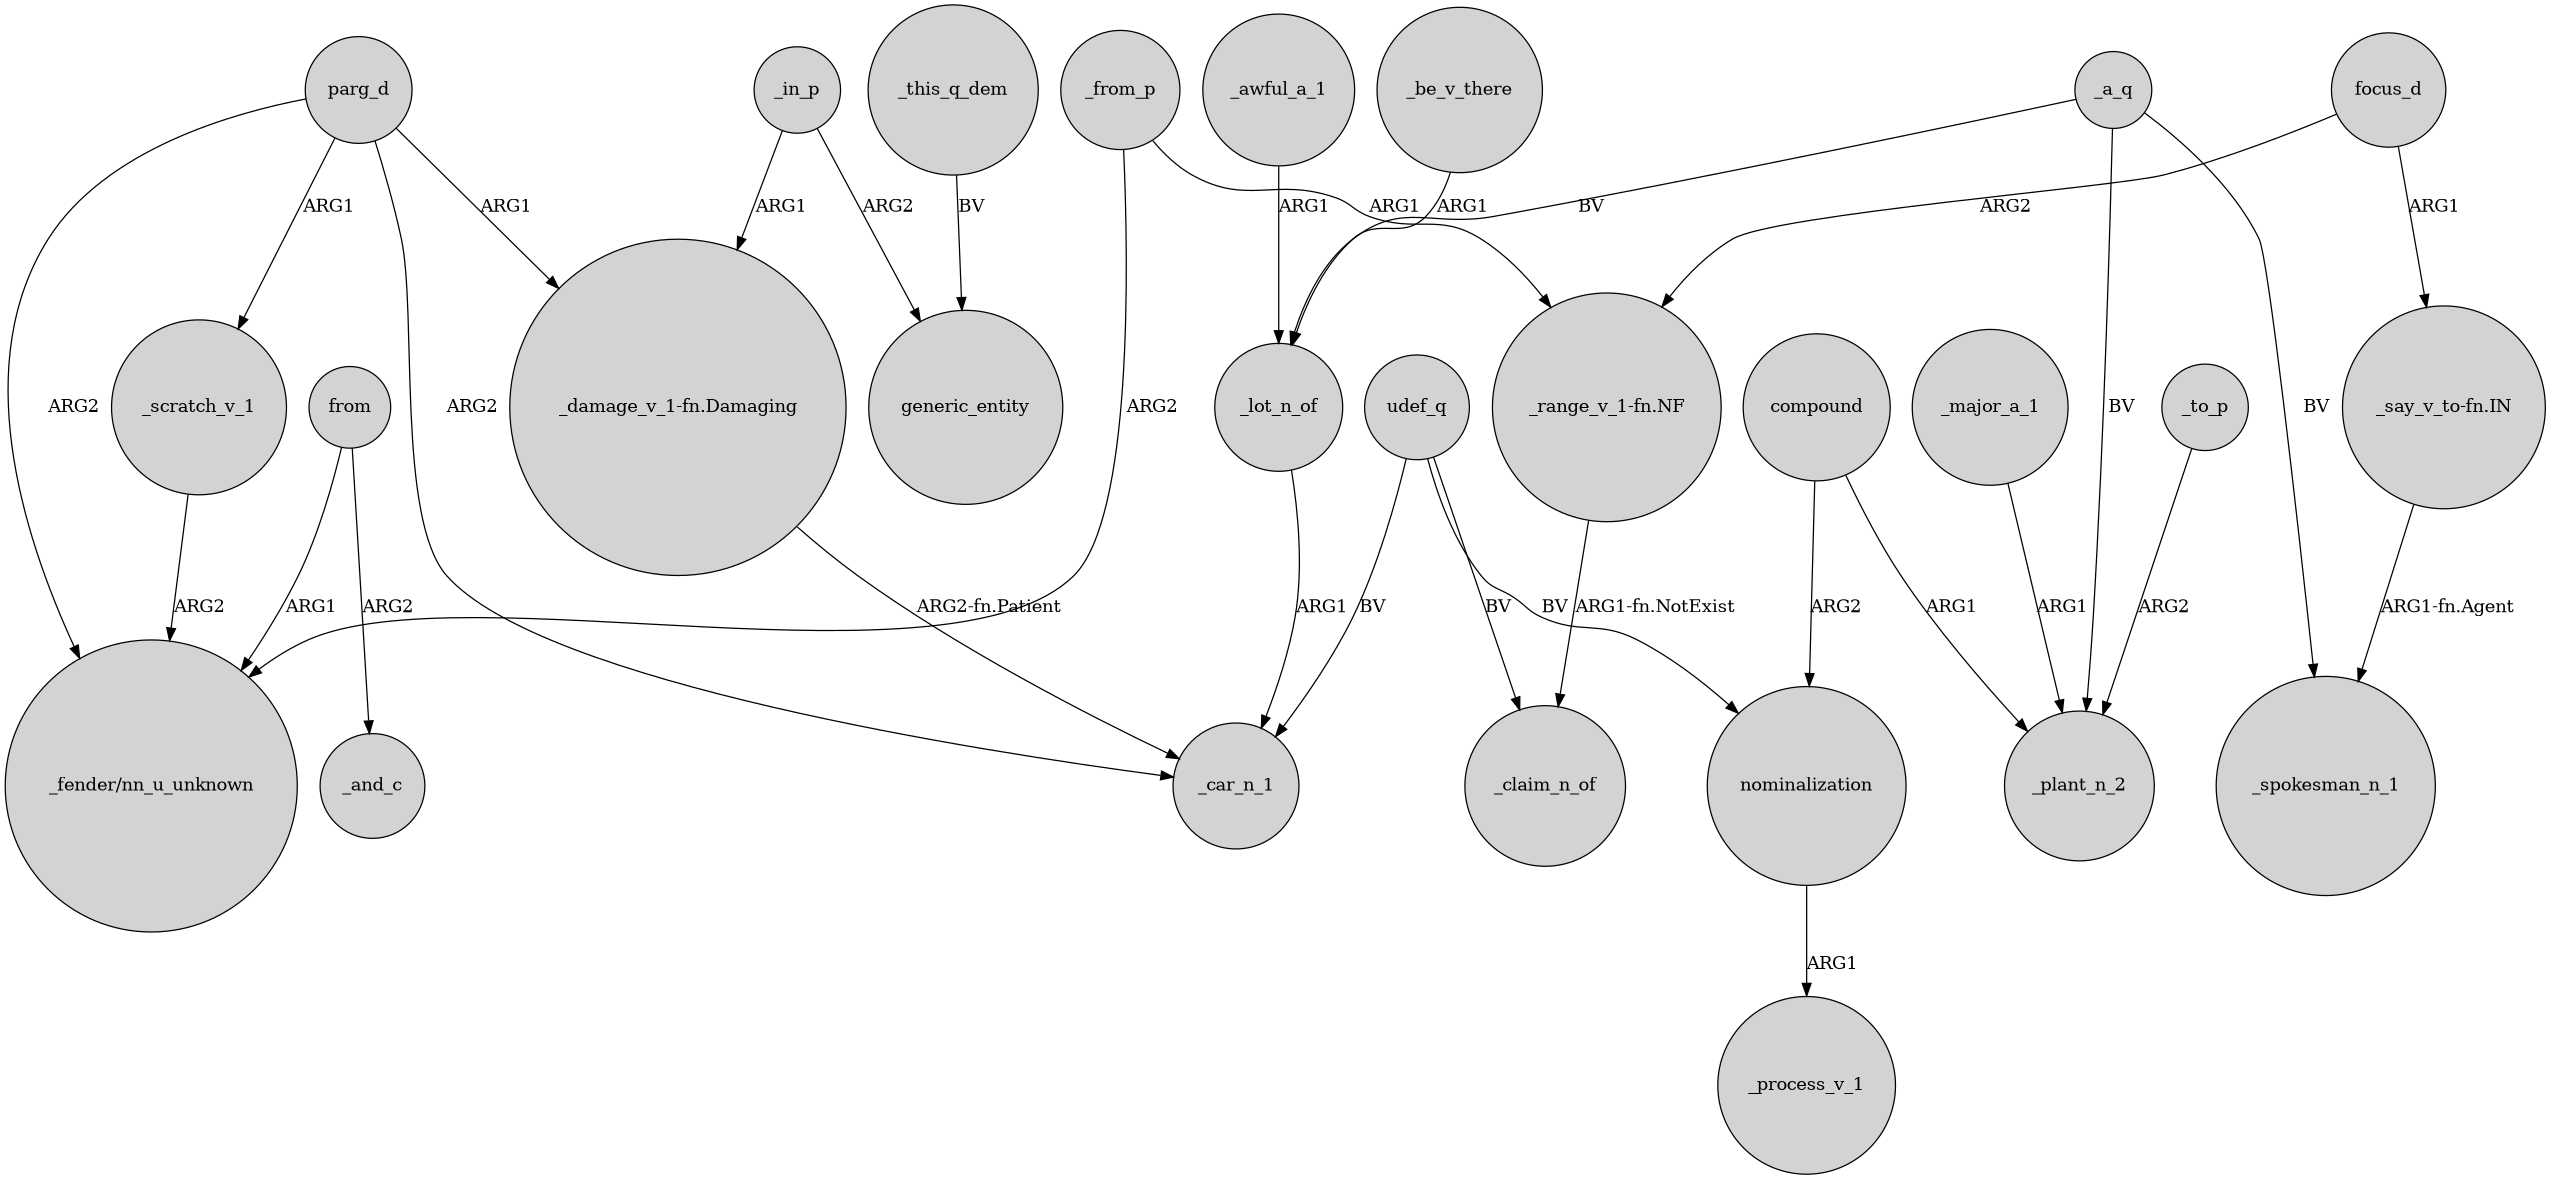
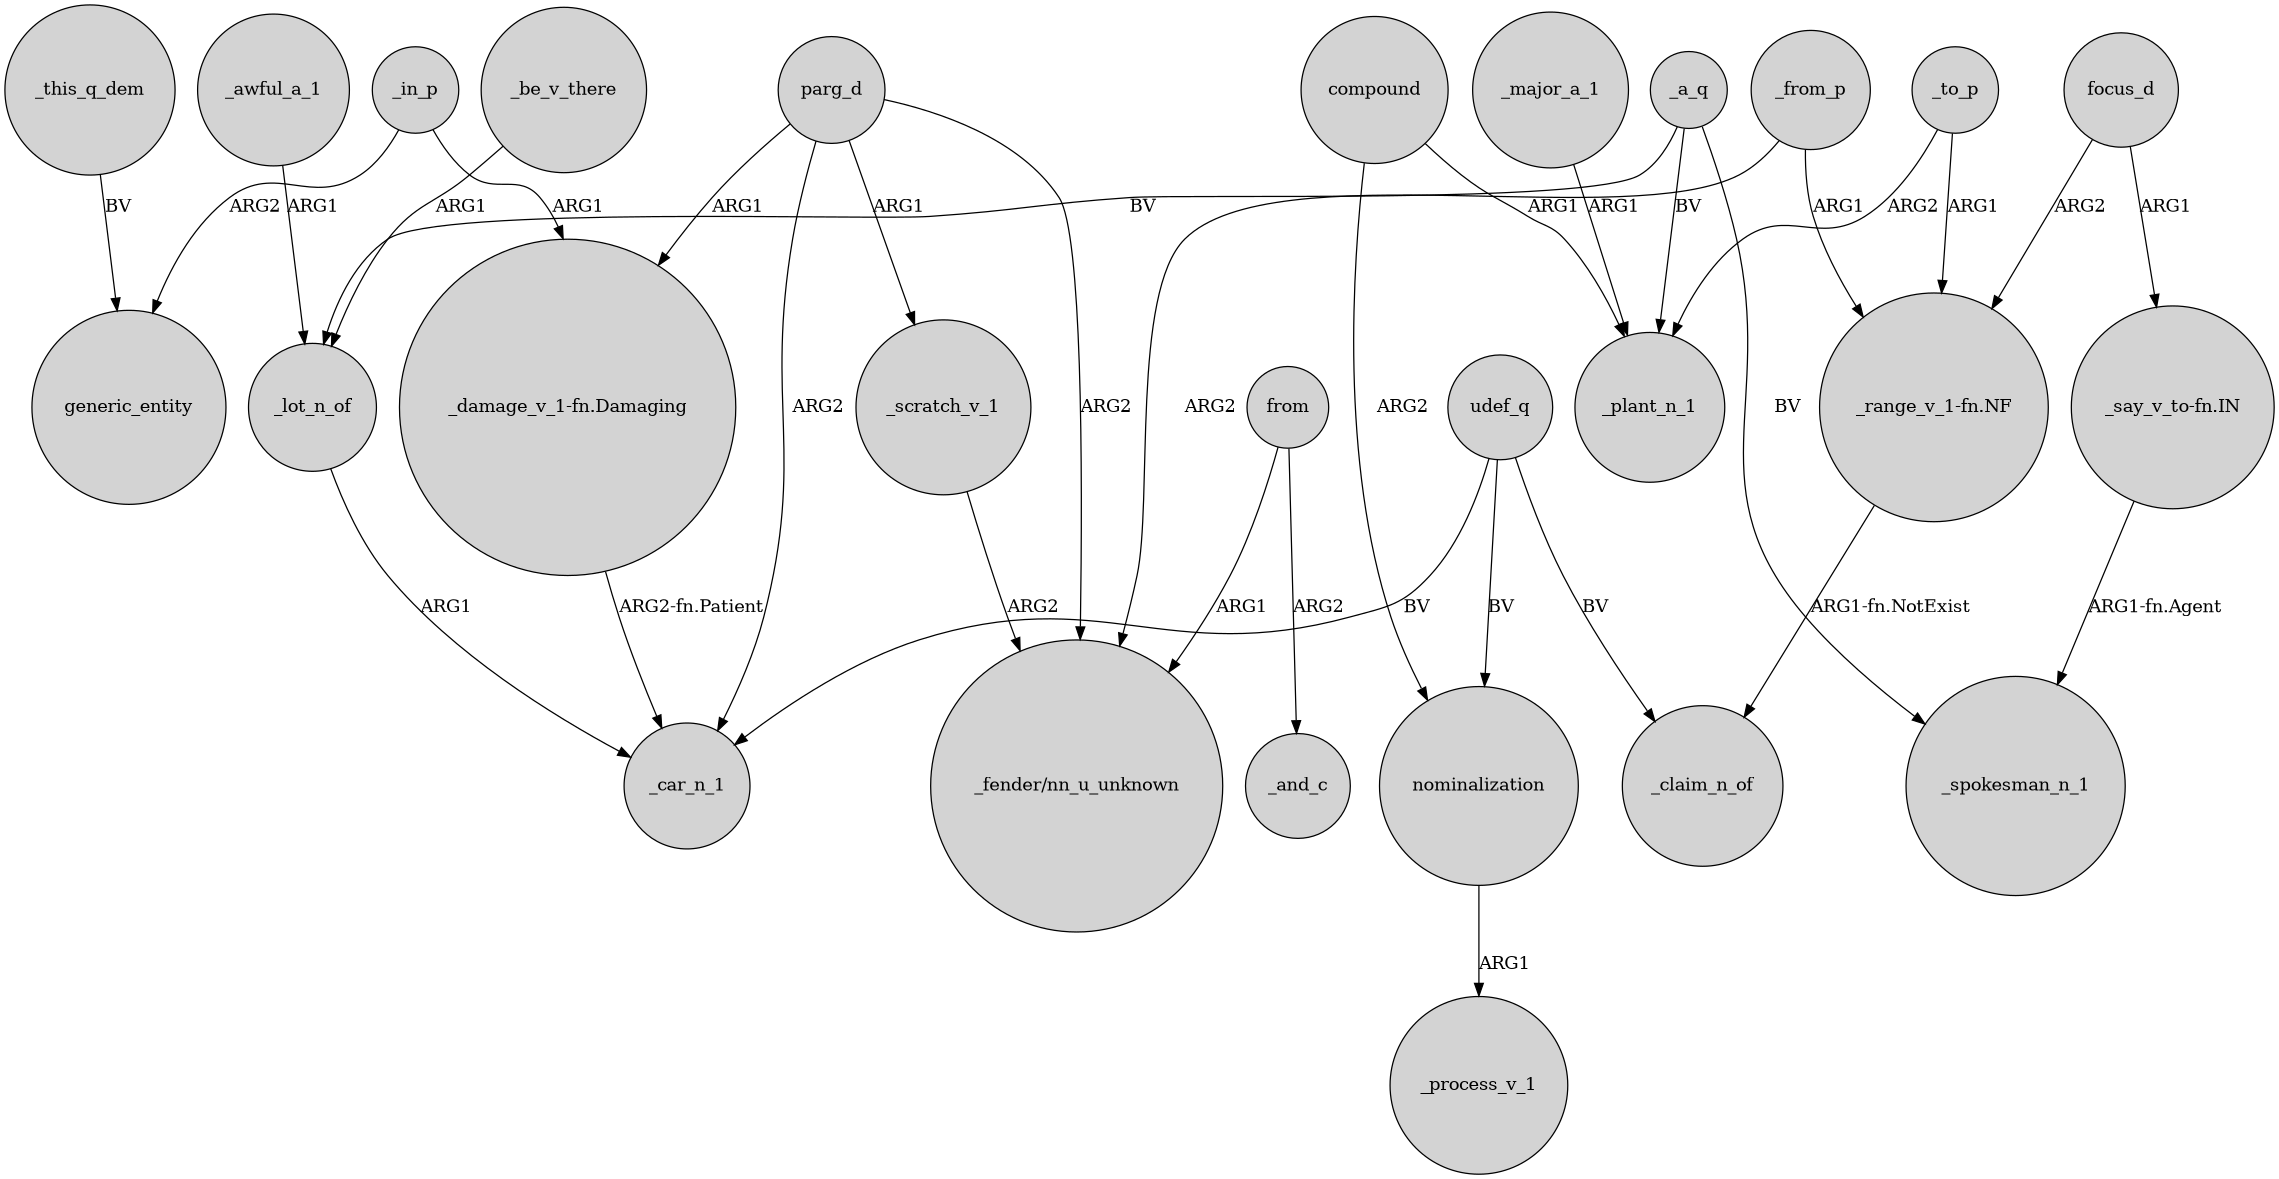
edge "_to_p" -> "_range_v_1-fn.NF": added, label "ARG1"
node "_plant_n_2": label "_plant_n_2" -> "_plant_n_1"
